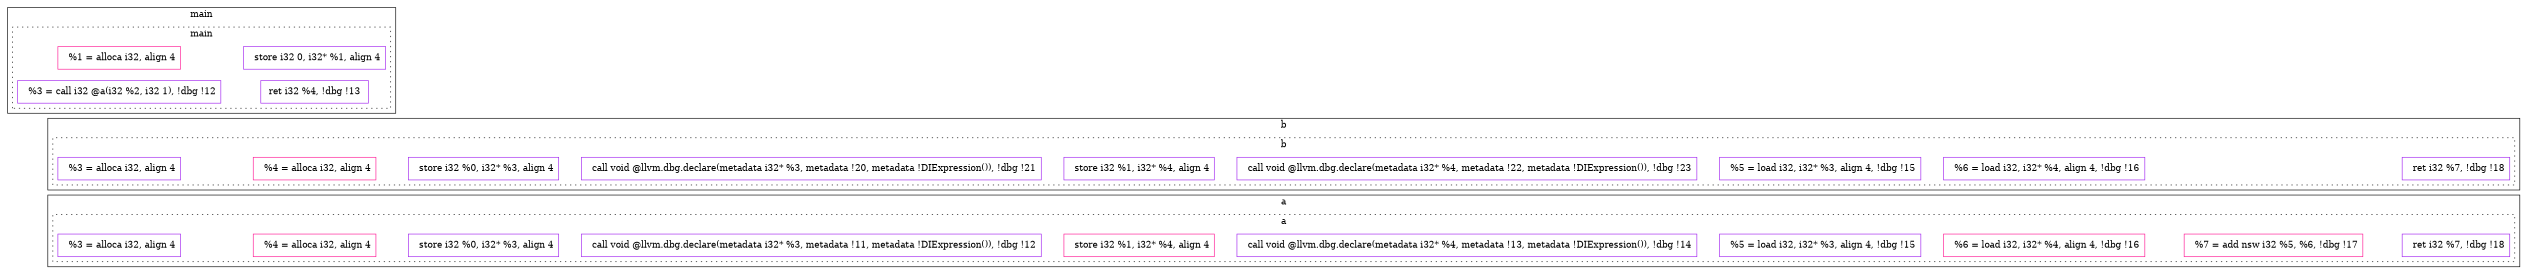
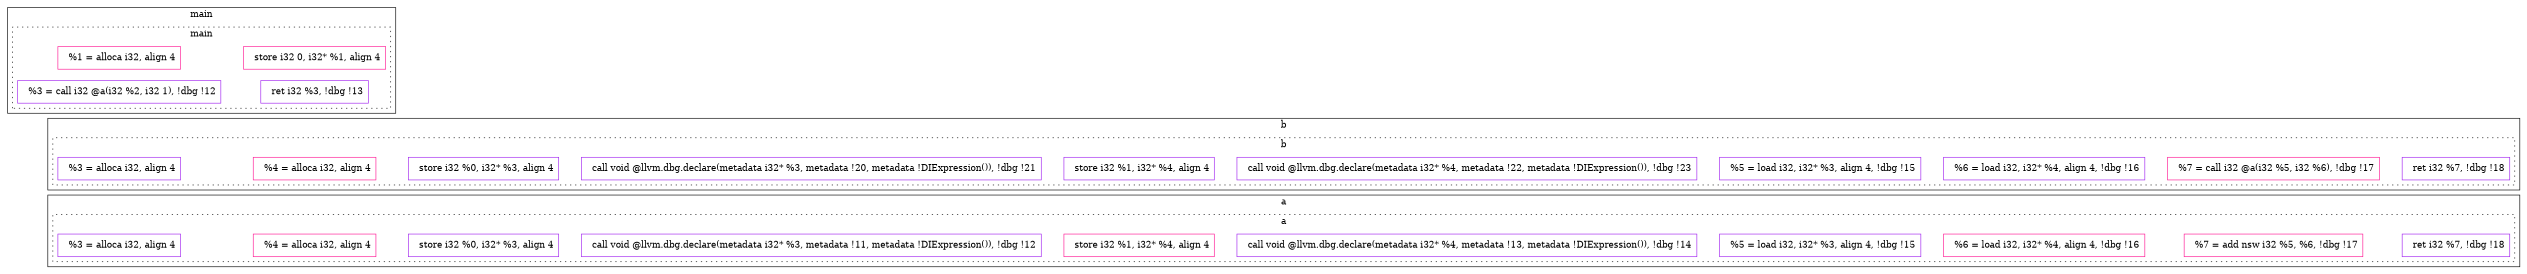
node "store i32 0, i32* %1, align 4": color purple -> deeppink
node "ret i32 %4, !dbg !13": label "ret i32 %4, !dbg !13" -> "ret i32 %3, !dbg !13"
node "%7 = call i32 @a(i32 %5, i32 %6), !dbg !17": added
